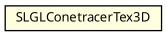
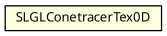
node "SLGLConetracerTex3D": label "SLGLConetracerTex3D" -> "SLGLConetracerTex0D"
